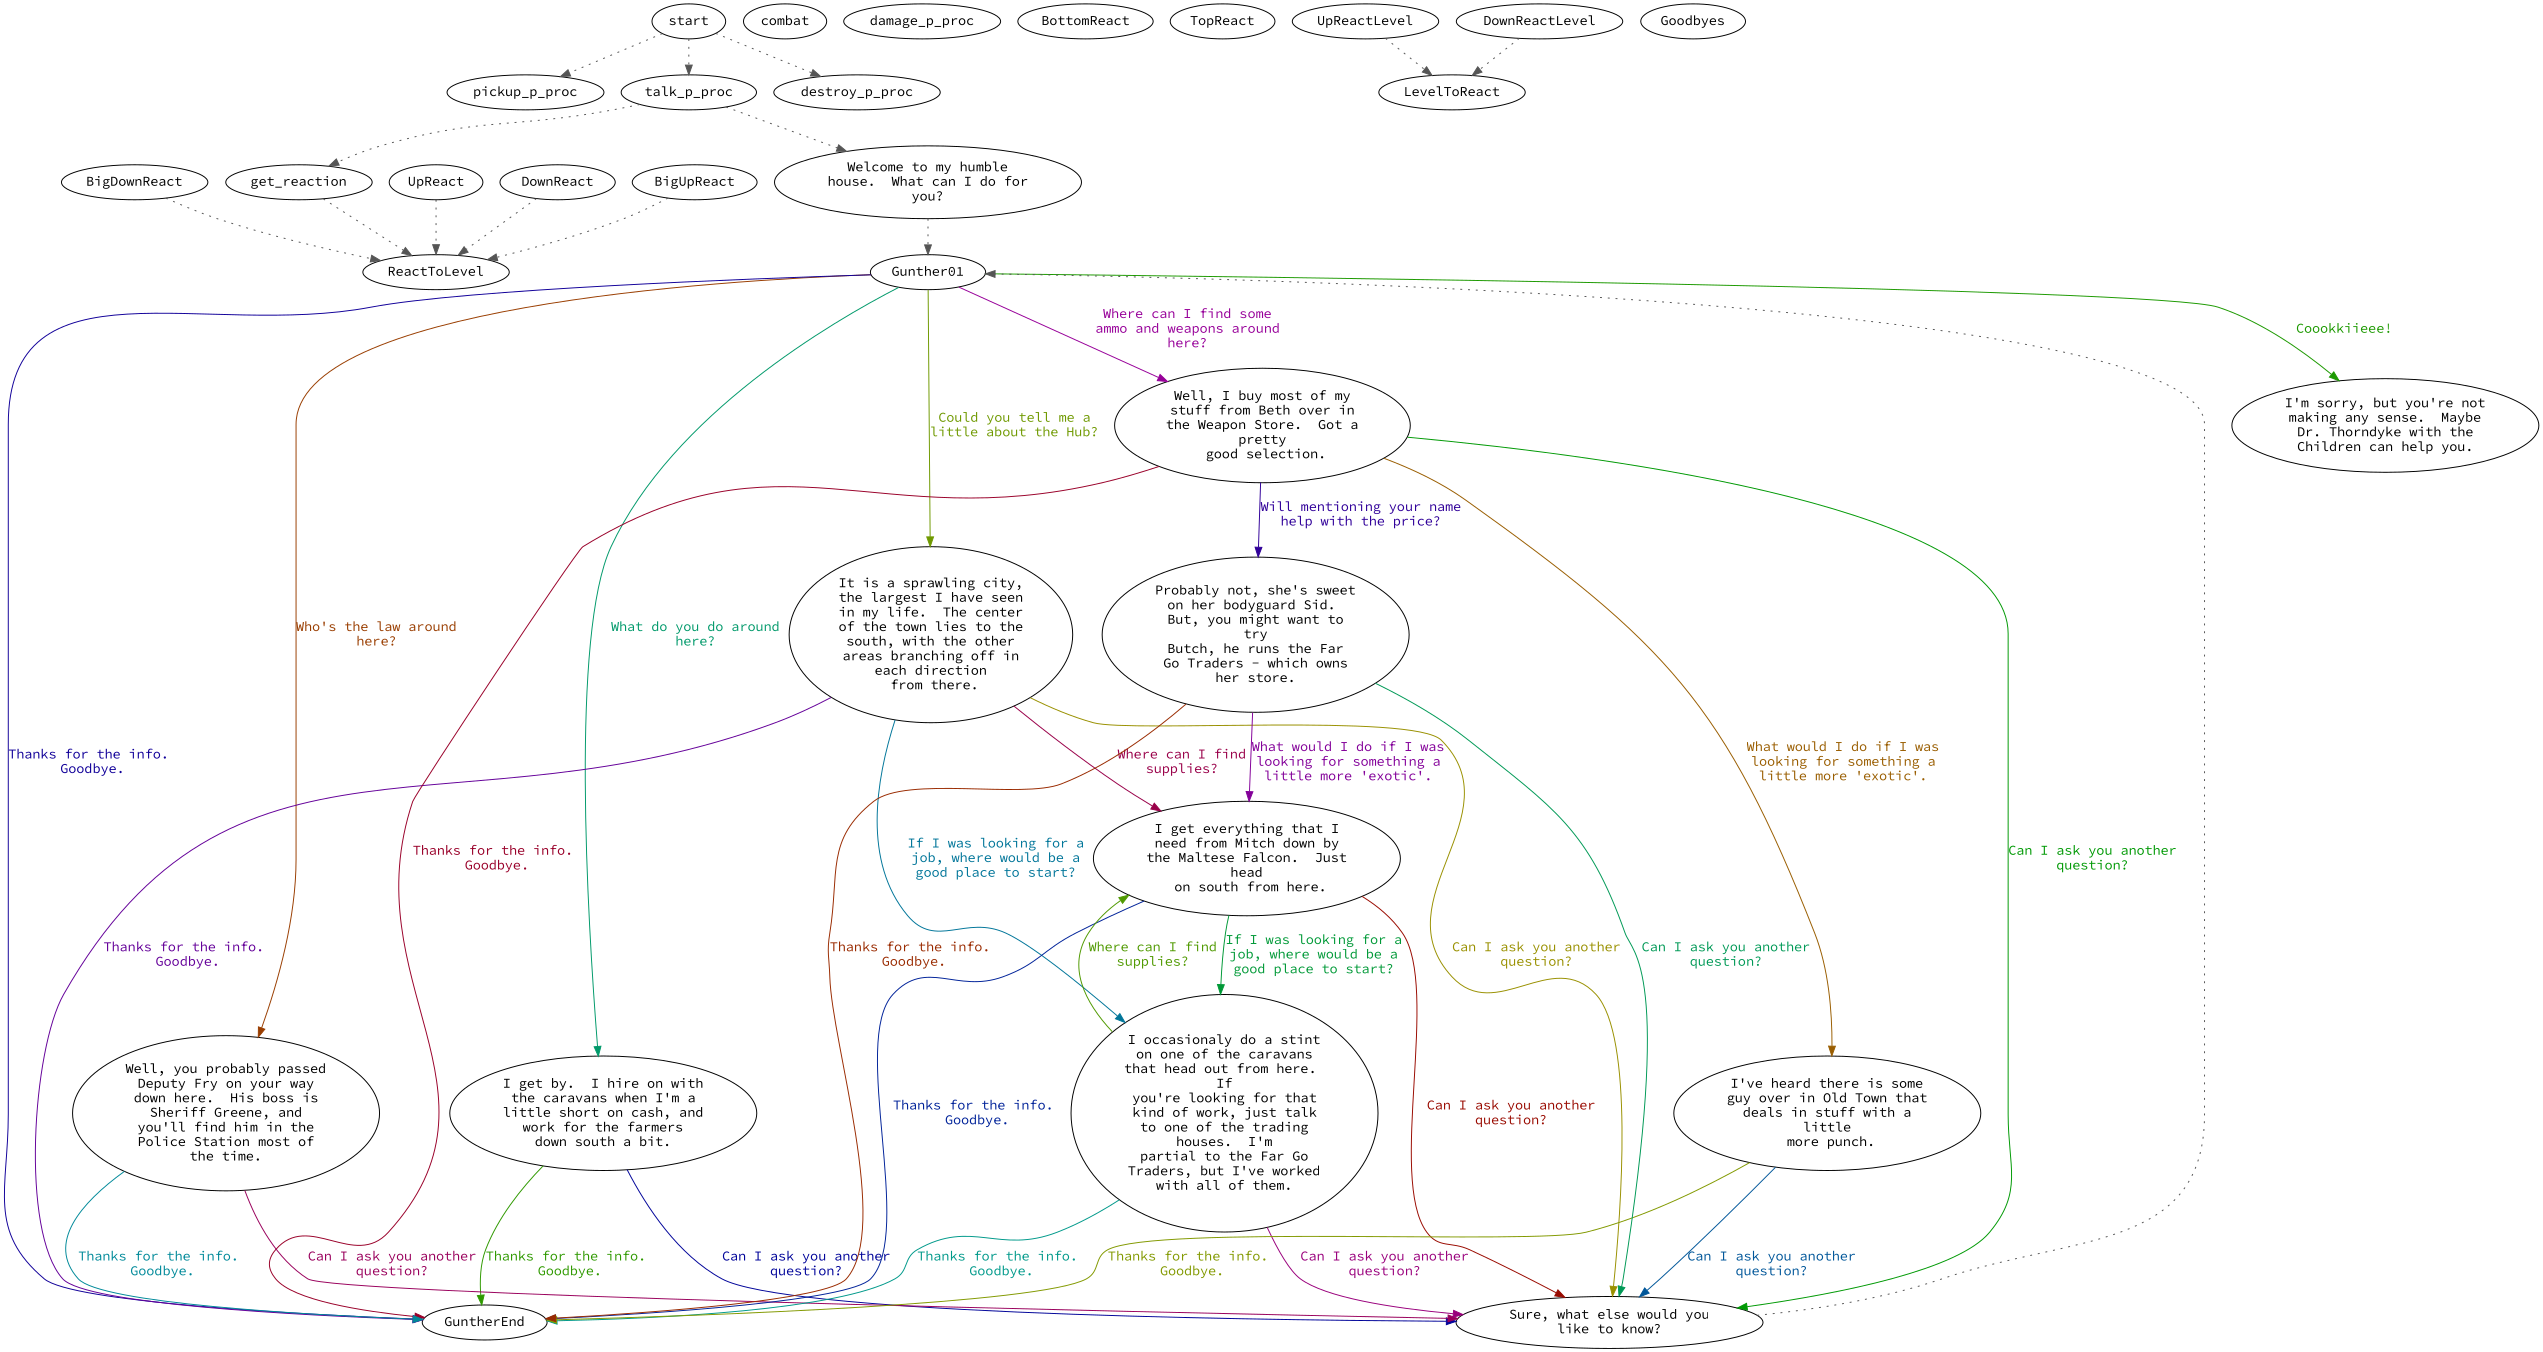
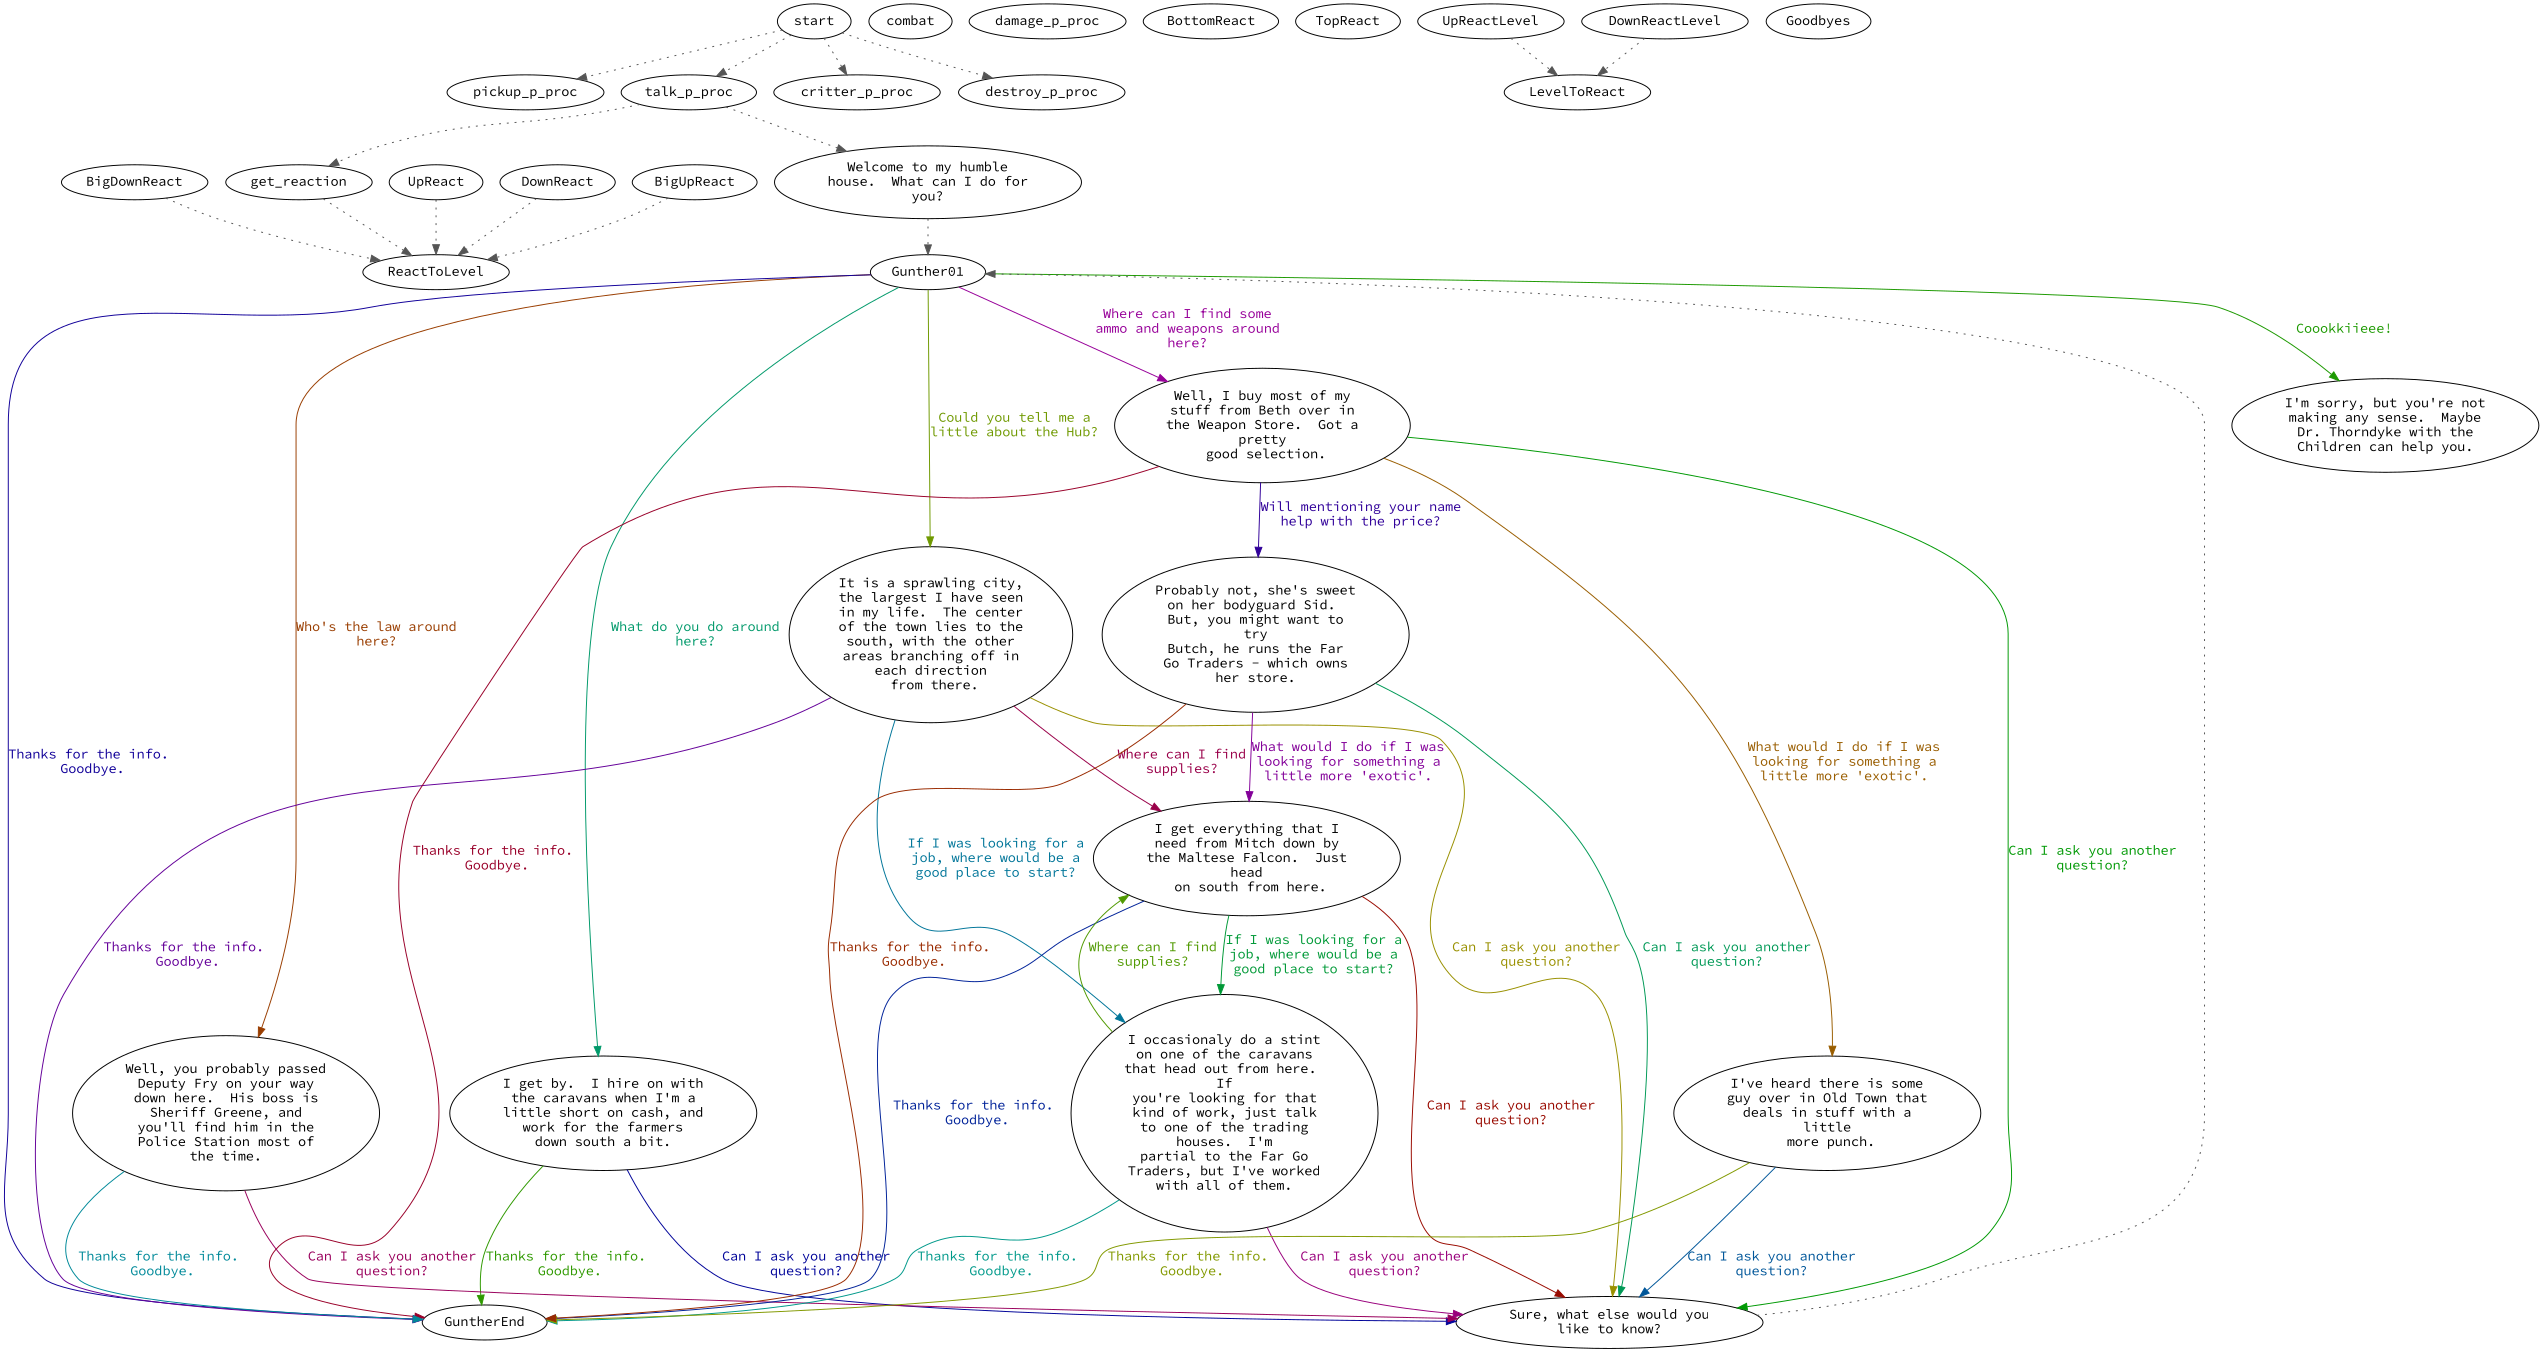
node "critter_p_proc": added
